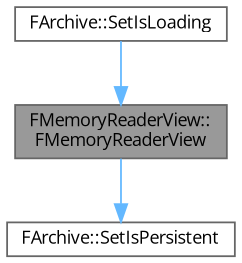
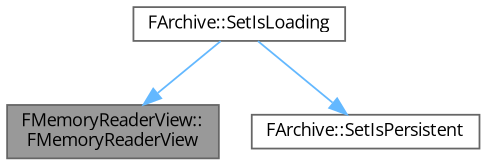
edge "FMemoryReaderView:: FMemoryReaderView" -> "FArchive::SetIsPersistent": now "FArchive::SetIsLoading" -> "FArchive::SetIsPersistent"
